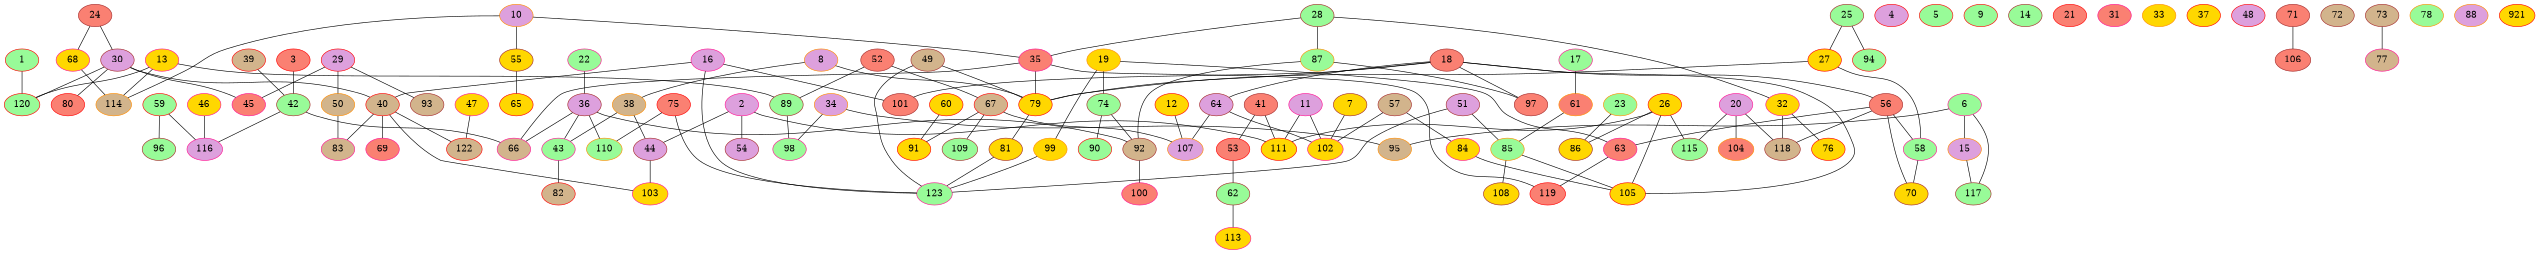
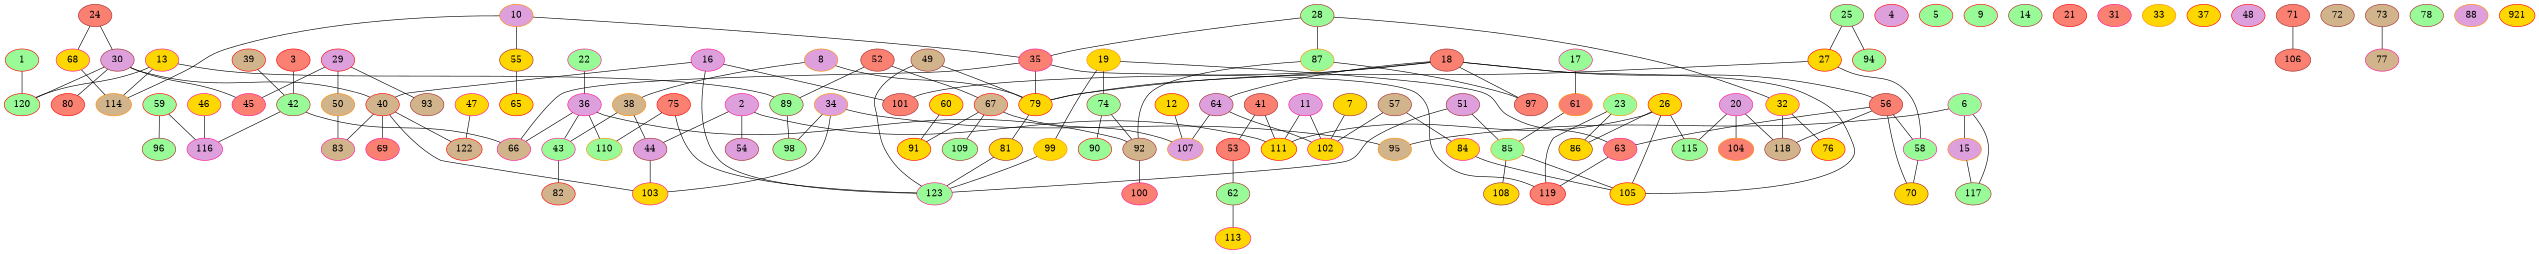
node "78": color darkorange -> brown
node "36": color brown -> deeppink
edge "23" -- "119": added
node "98": color deeppink -> brown
edge "34" -- "103": added
